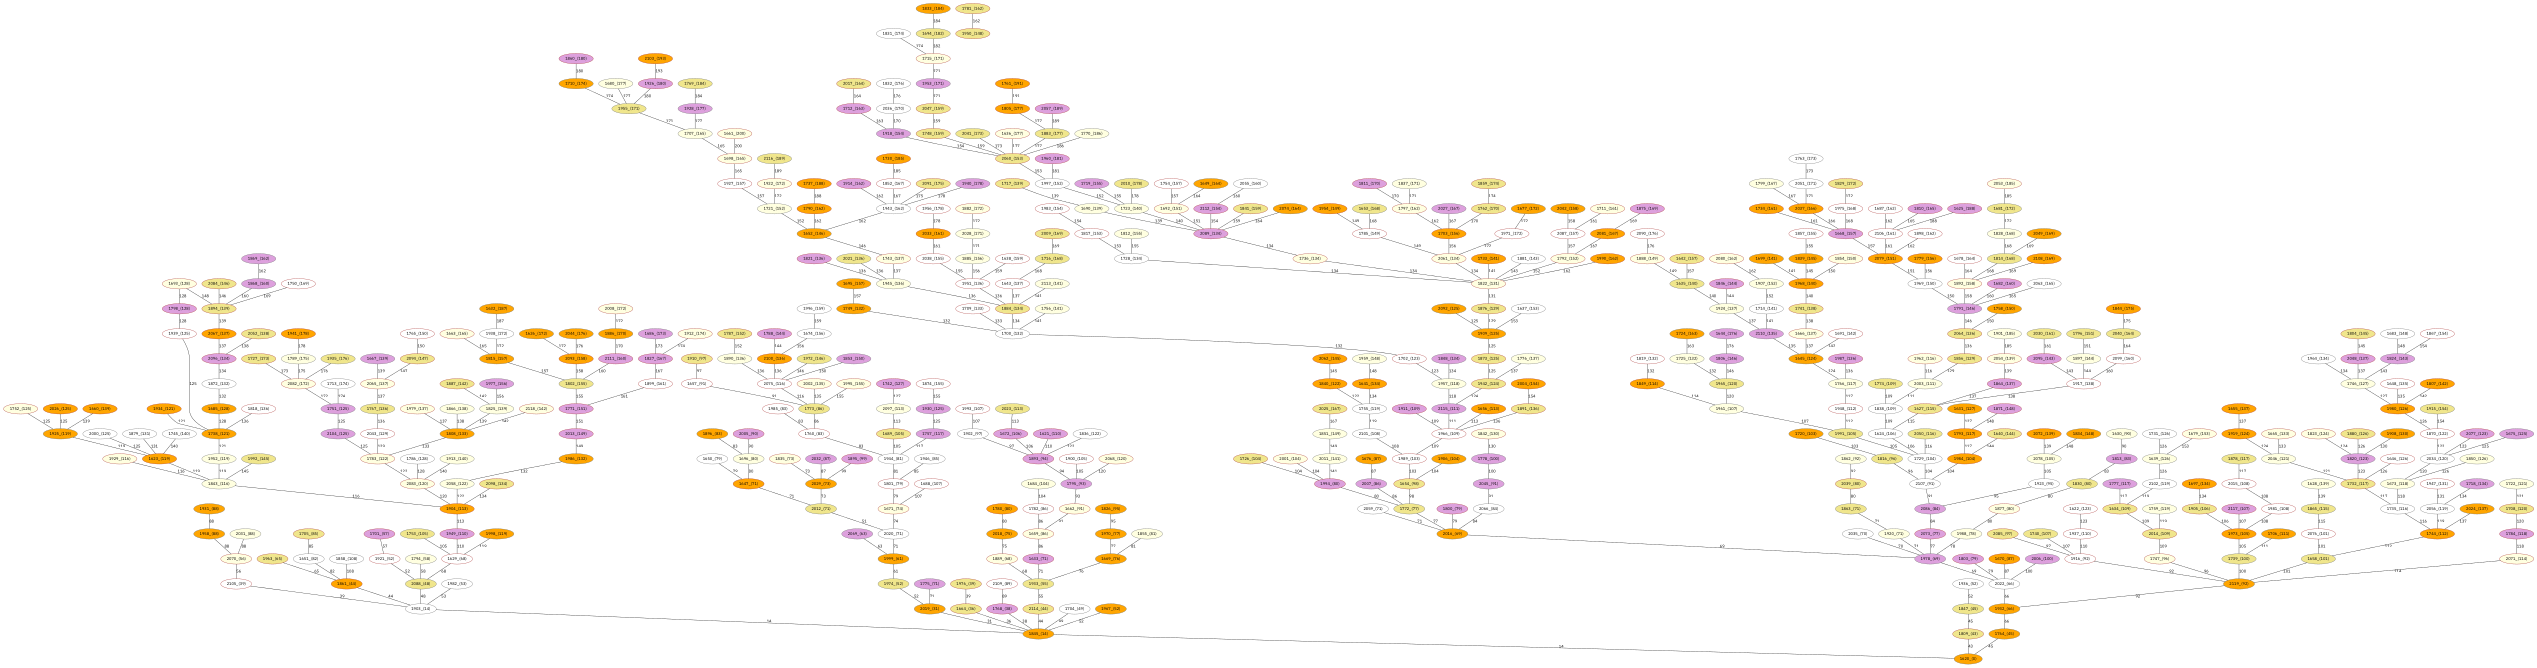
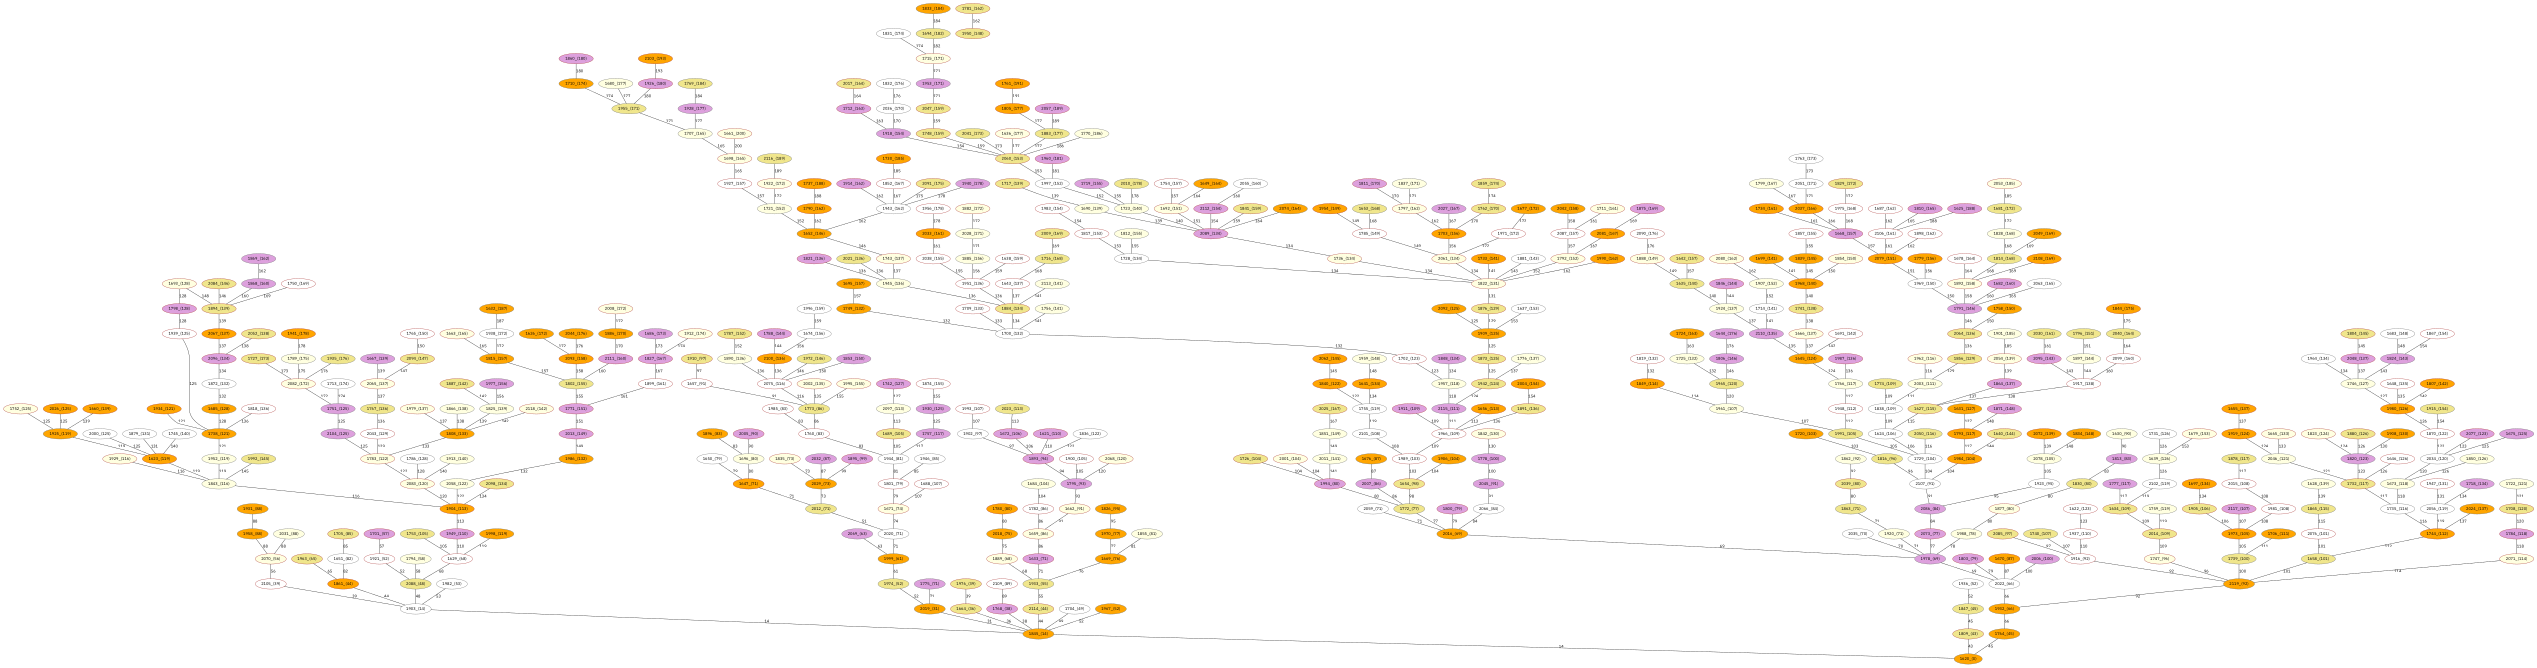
node "1858_(108)": removed
